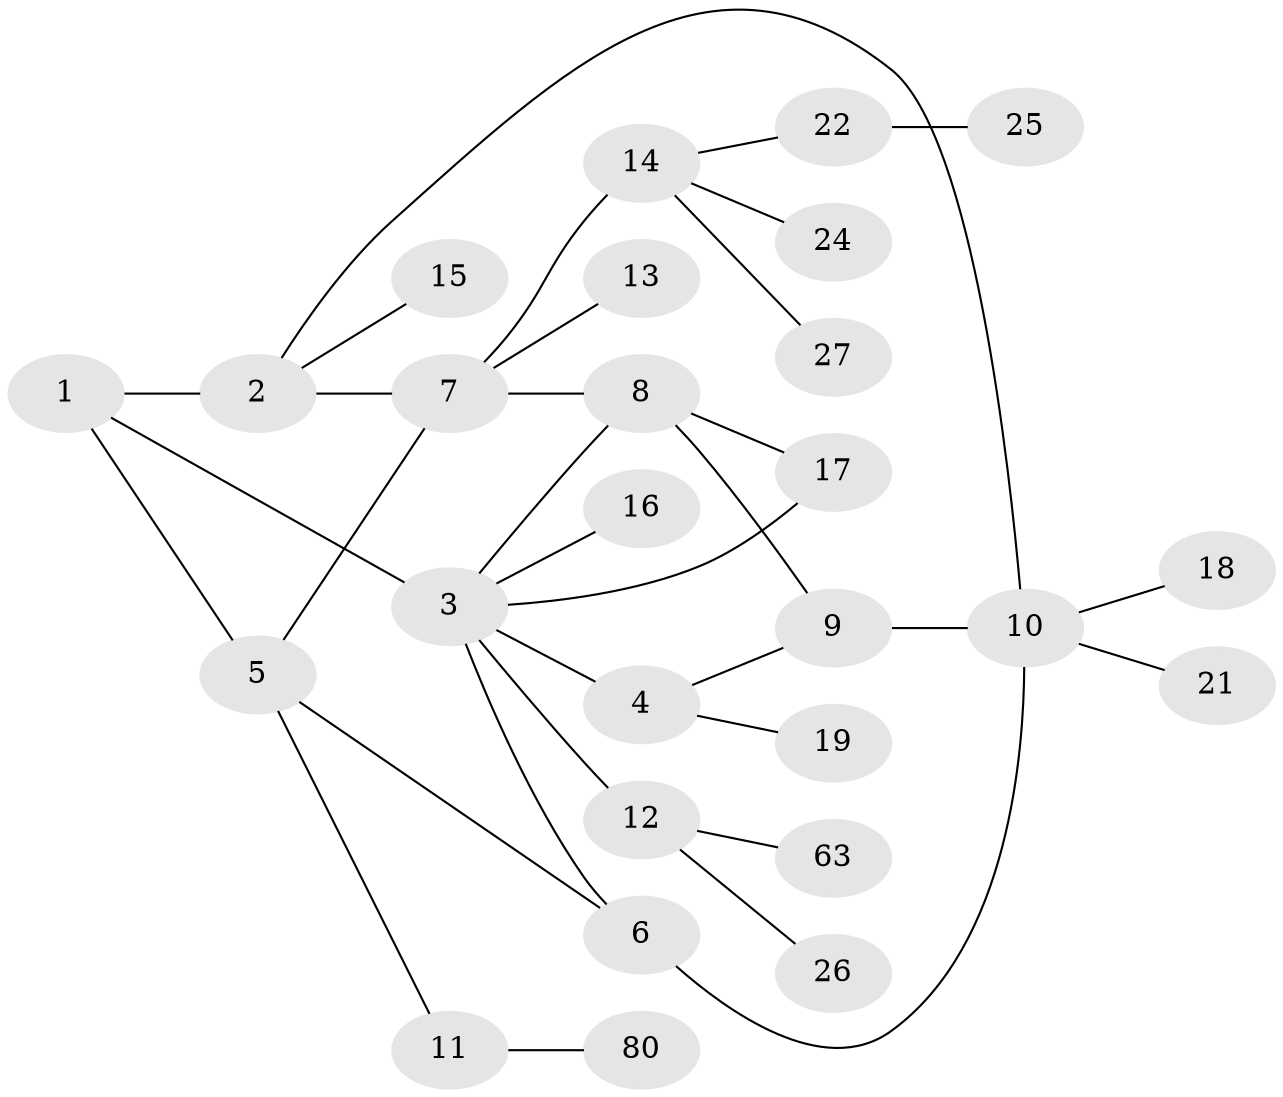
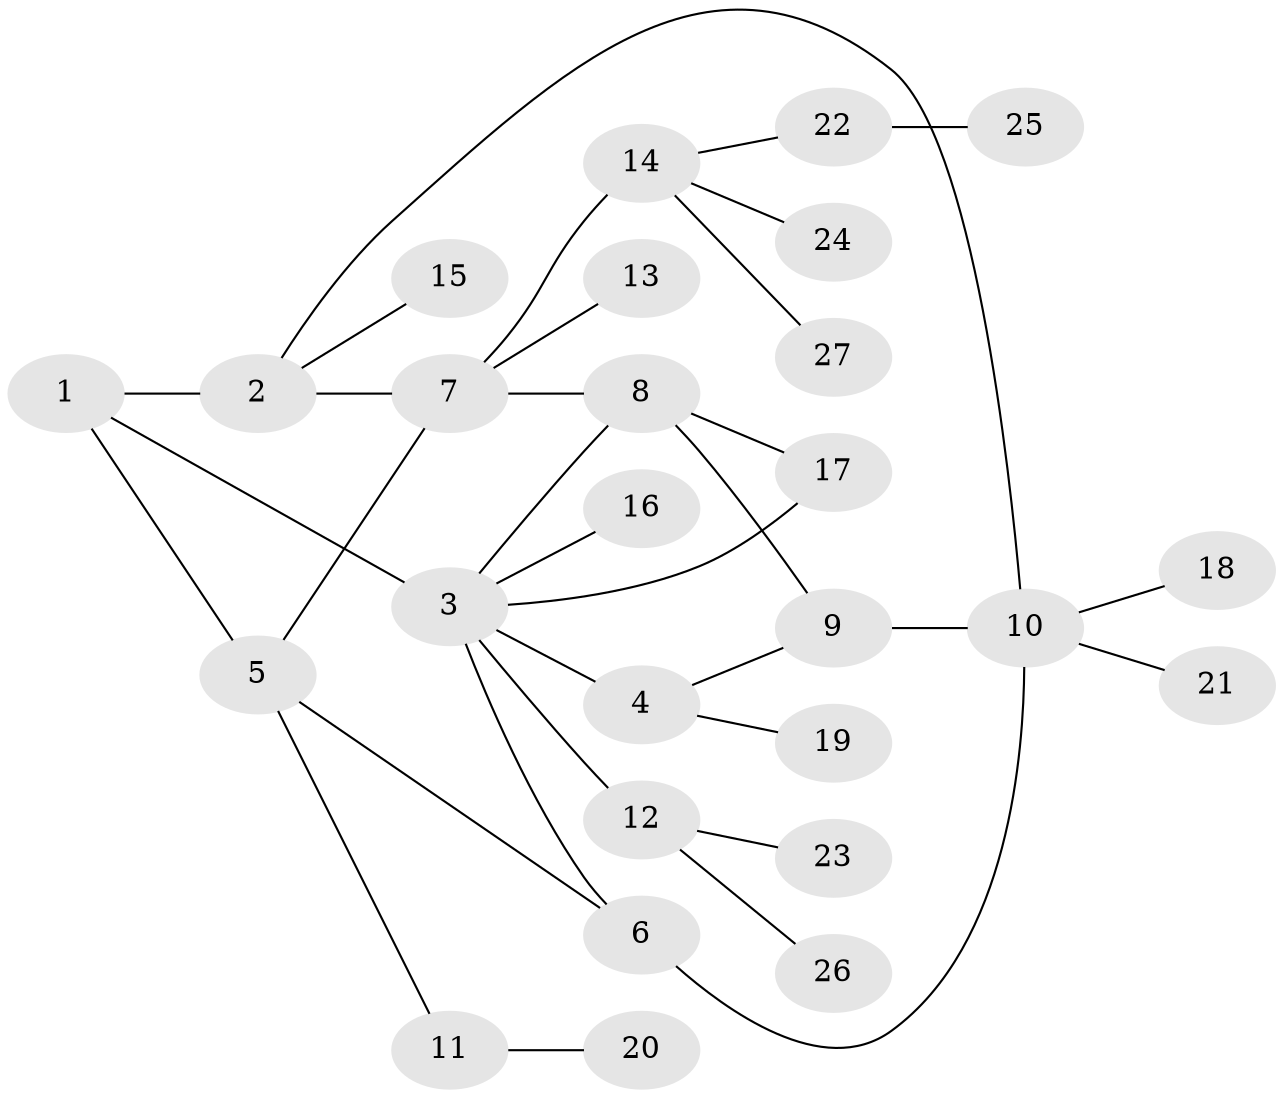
node "63": label "63" -> "23"
node "80": label "80" -> "20"
